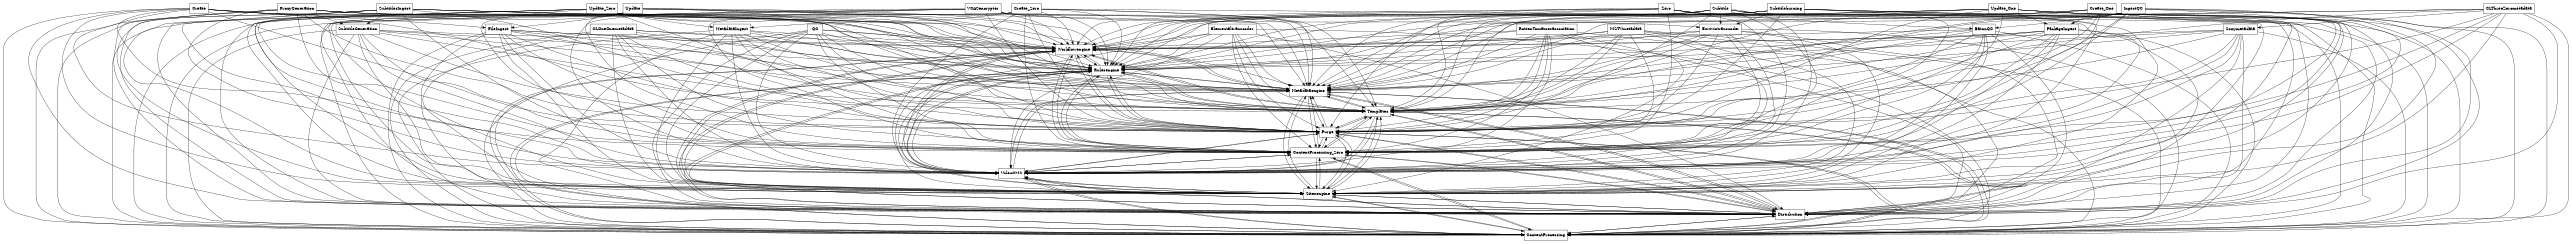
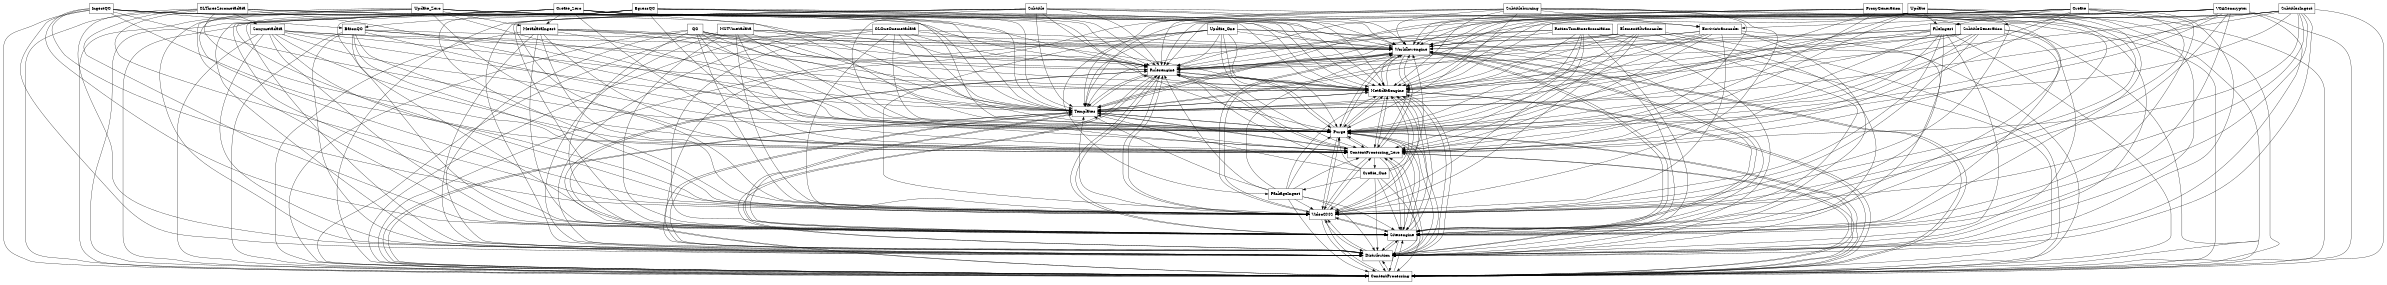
node "Zero": label "Zero" -> "EgressQC"
edge "Create_One" -> "ContentProcessing_Zero": reversed
edge "Templates" -> "VideoCMS": removed
